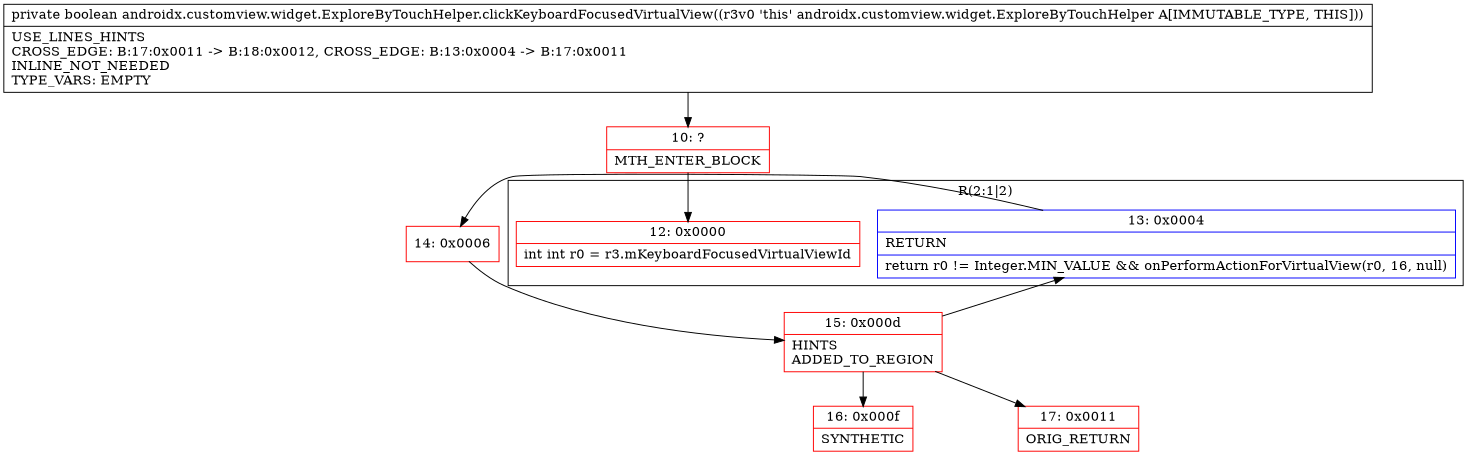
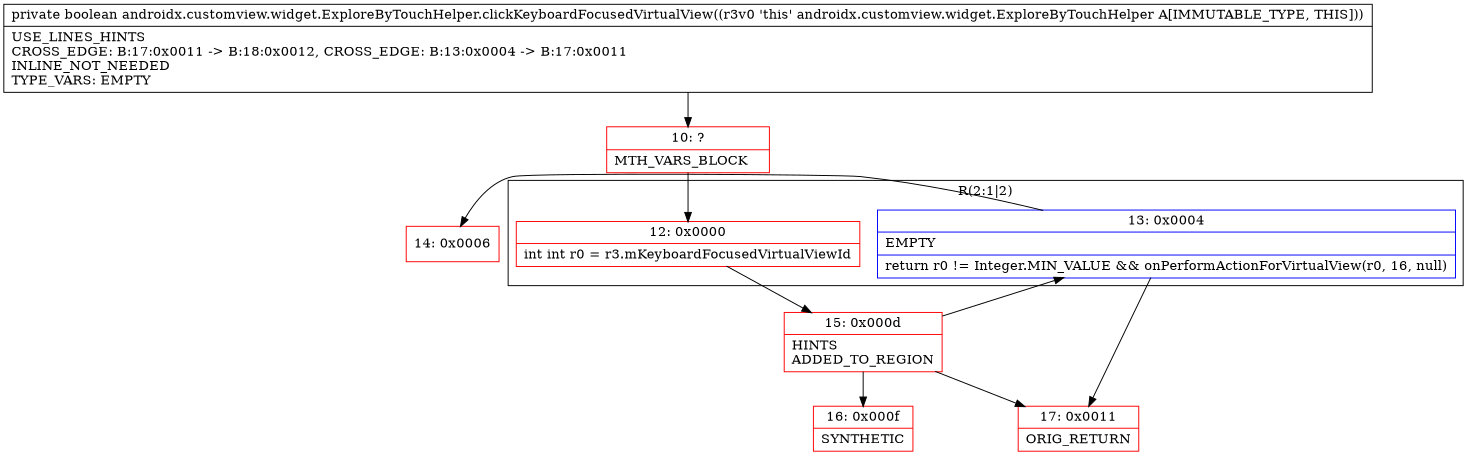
node "10: ?": text "MTH_ENTER_BLOCK" -> "MTH_VARS_BLOCK"
node "13: 0x0004": text "RETURN" -> "EMPTY"
edge "14: 0x0006" -> "15: 0x000d": now "12: 0x0000" -> "15: 0x000d"
edge "13: 0x0004" -> "17: 0x0011": added
